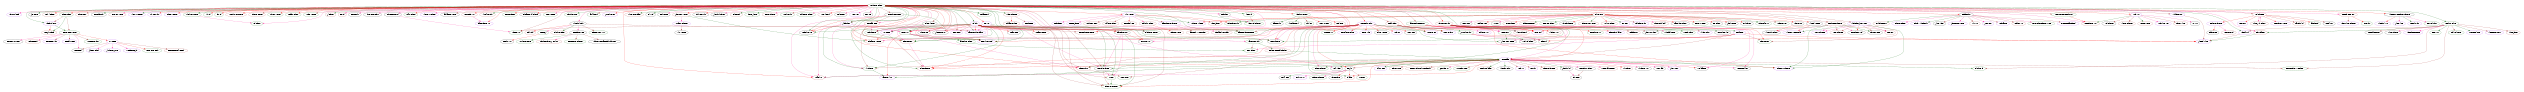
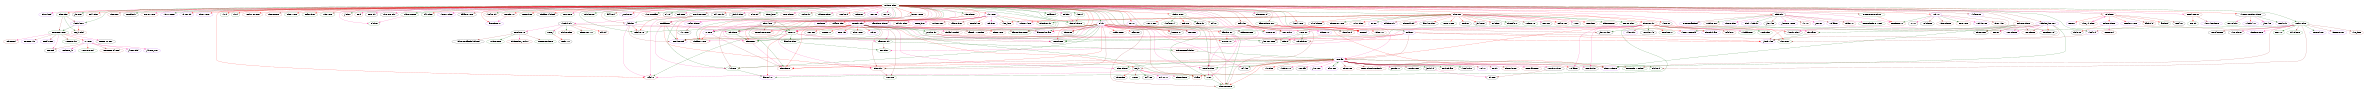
node "Heung-Yeung Shum": label "Heung-Yeung Shum" -> "Swapna-Yeung Shum"
node "Xiang Wu": removed
node "Pengliang Ding": removed
node "Matt Perkins": label "Matt Perkins" -> "Matt Siming"
